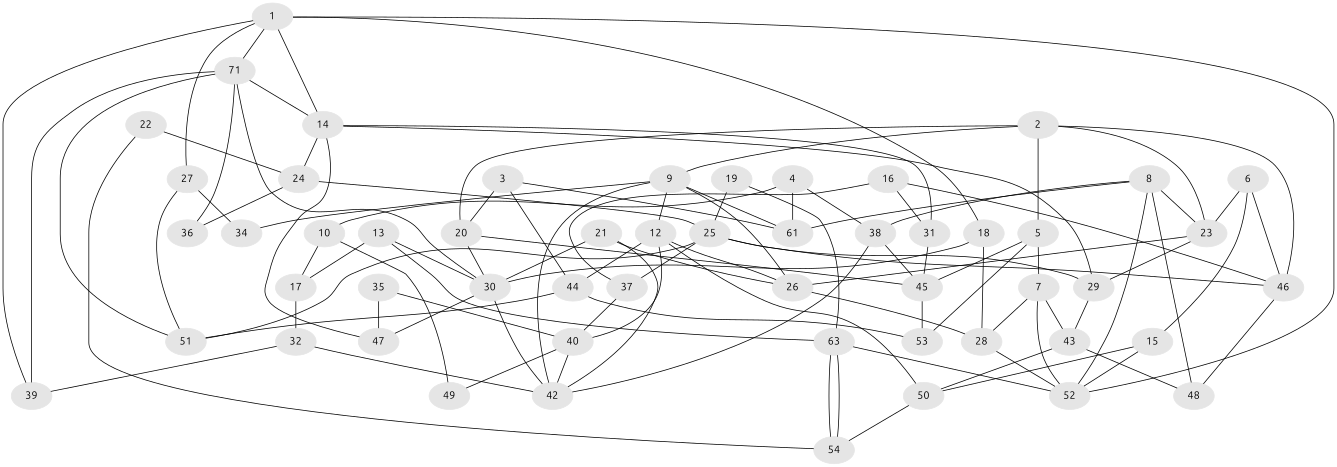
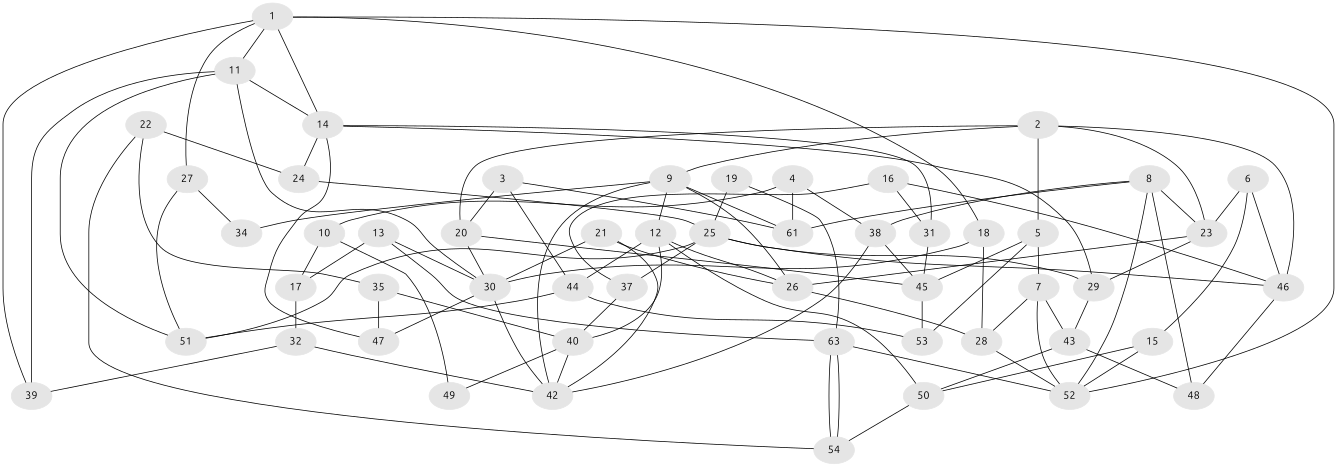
node "71": label "71" -> "11"
node "36": removed
edge "22" -- "35": added
